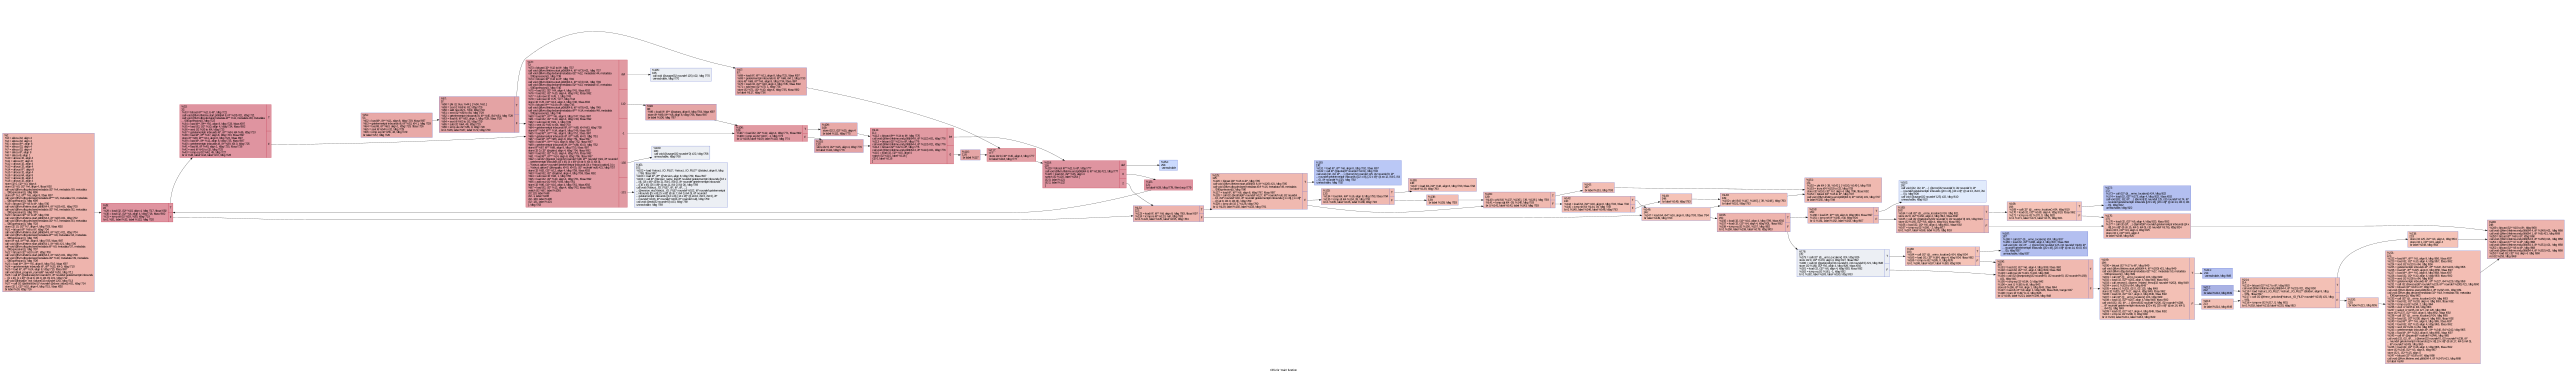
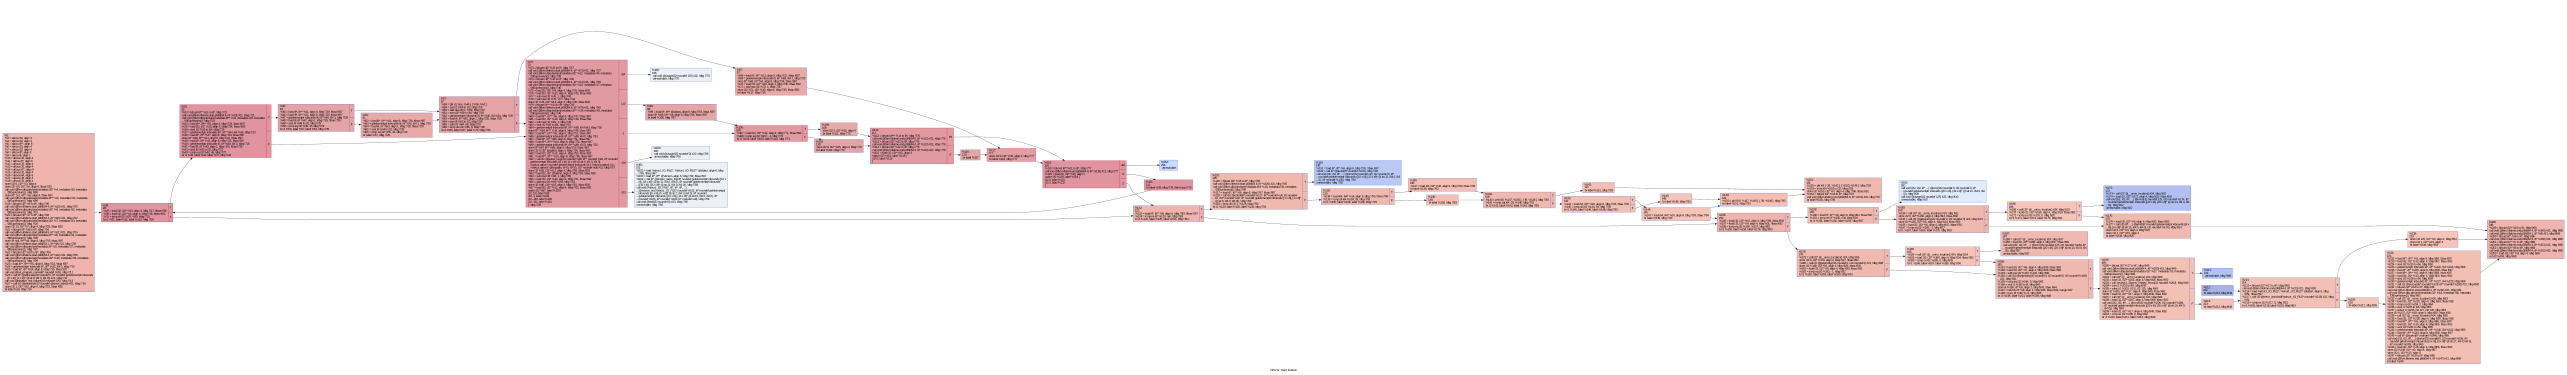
node "%44:": added
edge "%125:" -> "%139:": now "%136:" -> "%139:"
edge "%122:" -> "%146:": now "%122:" -> "%155:"
node "%187:": fillcolor #536edd70 -> #de614d70
node "%178:": fillcolor #d4dbe670 -> #de614d70
